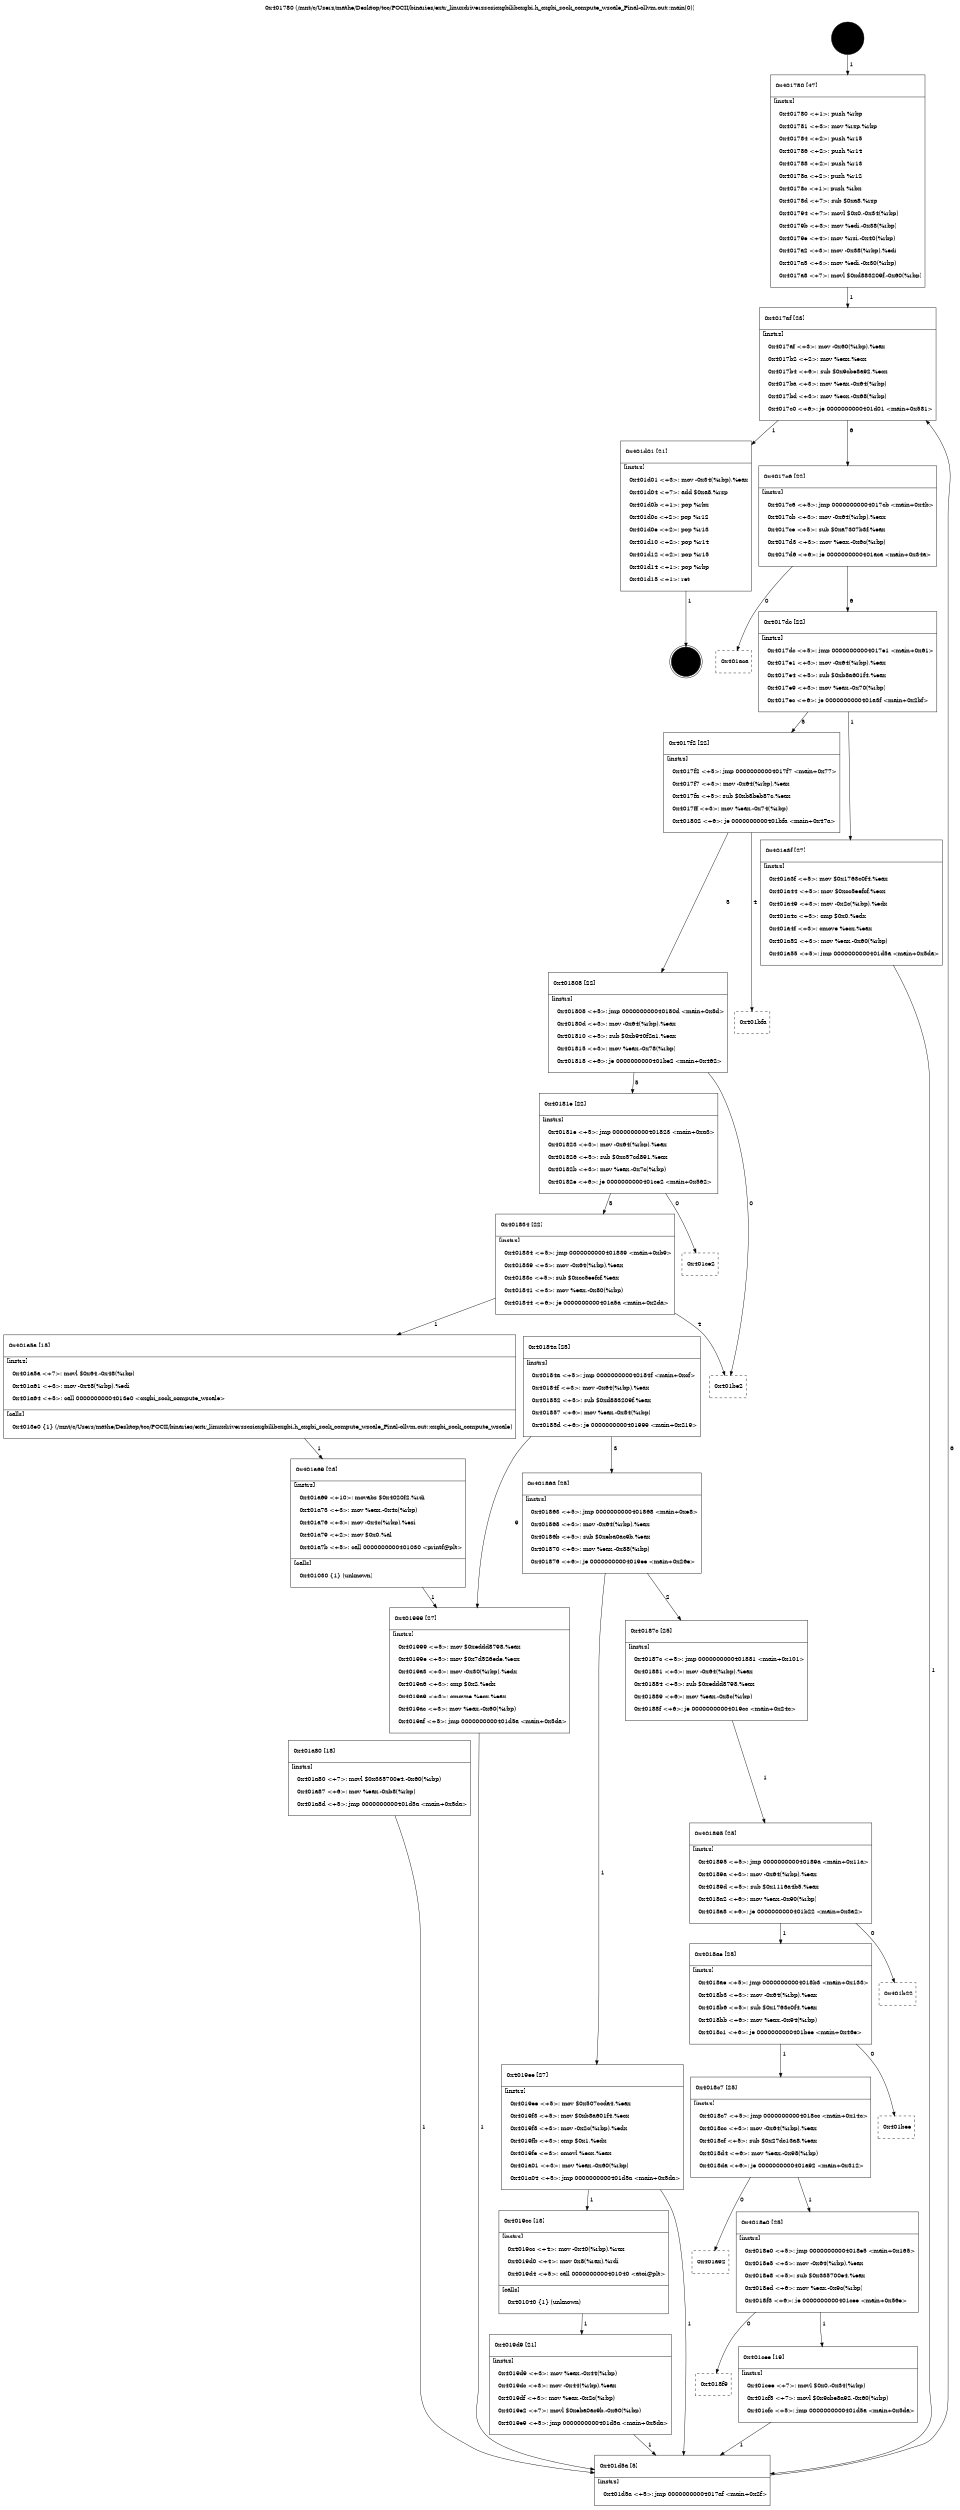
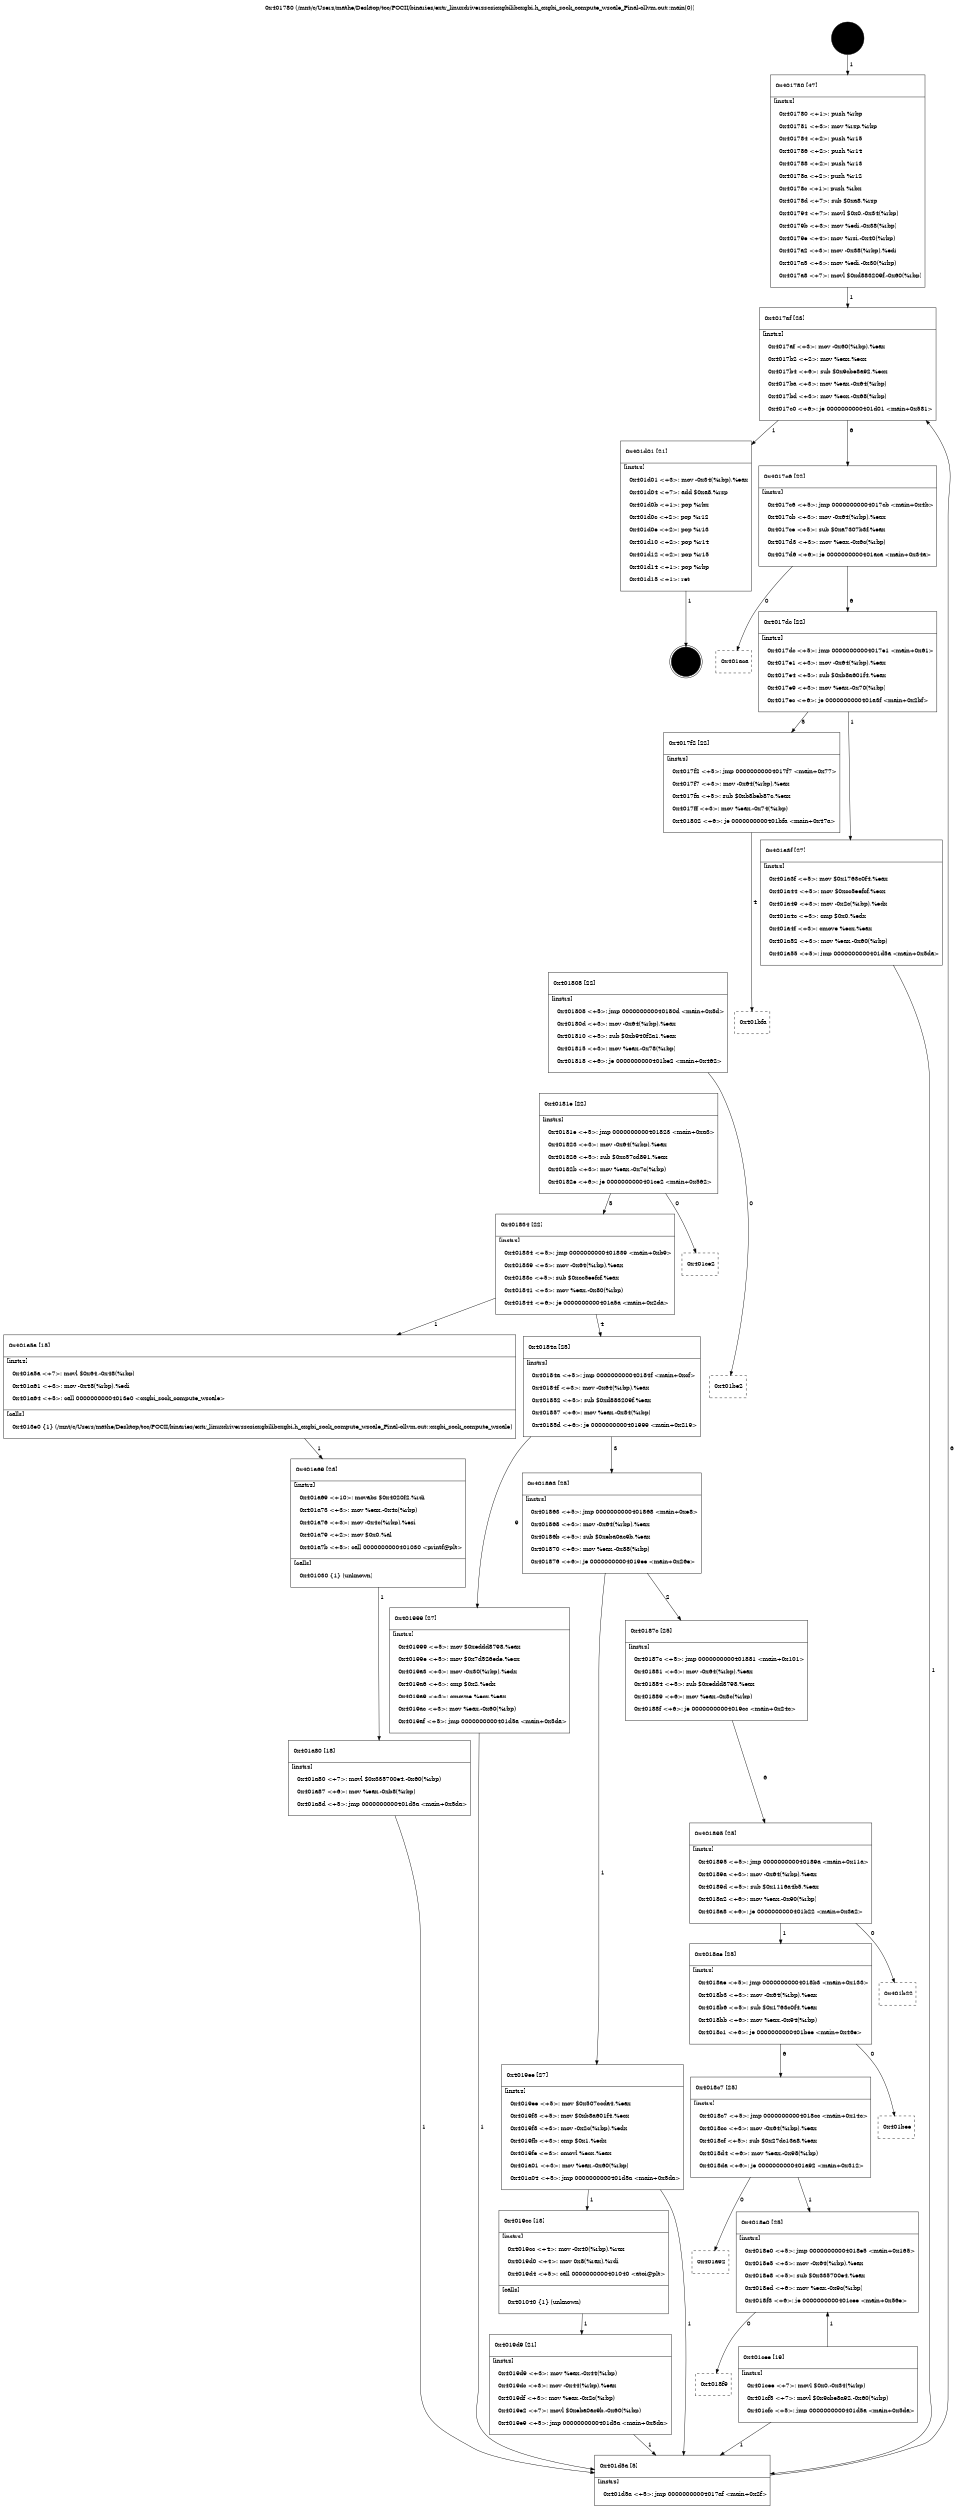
edge "0x4017f2 [22]" -> "0x401808 [22]": removed, label "5"
edge "0x401808 [22]" -> "0x40181e [22]": removed, label "5"
edge "0x401834 [22]" -> "0x401be2": now "0x401834 [22]" -> "0x40184a [25]"
edge "0x401a69 [23]" -> "0x401999 [27]": now "0x401a69 [23]" -> "0x401a80 [18]"
edge "0x40187c [25]" -> "0x401895 [25]": label " 1" -> " 6"
edge "0x4018ae [25]" -> "0x4018c7 [25]": label " 1" -> " 6"
edge "0x4018e0 [25]" -> "0x401cee [19]": reversed
